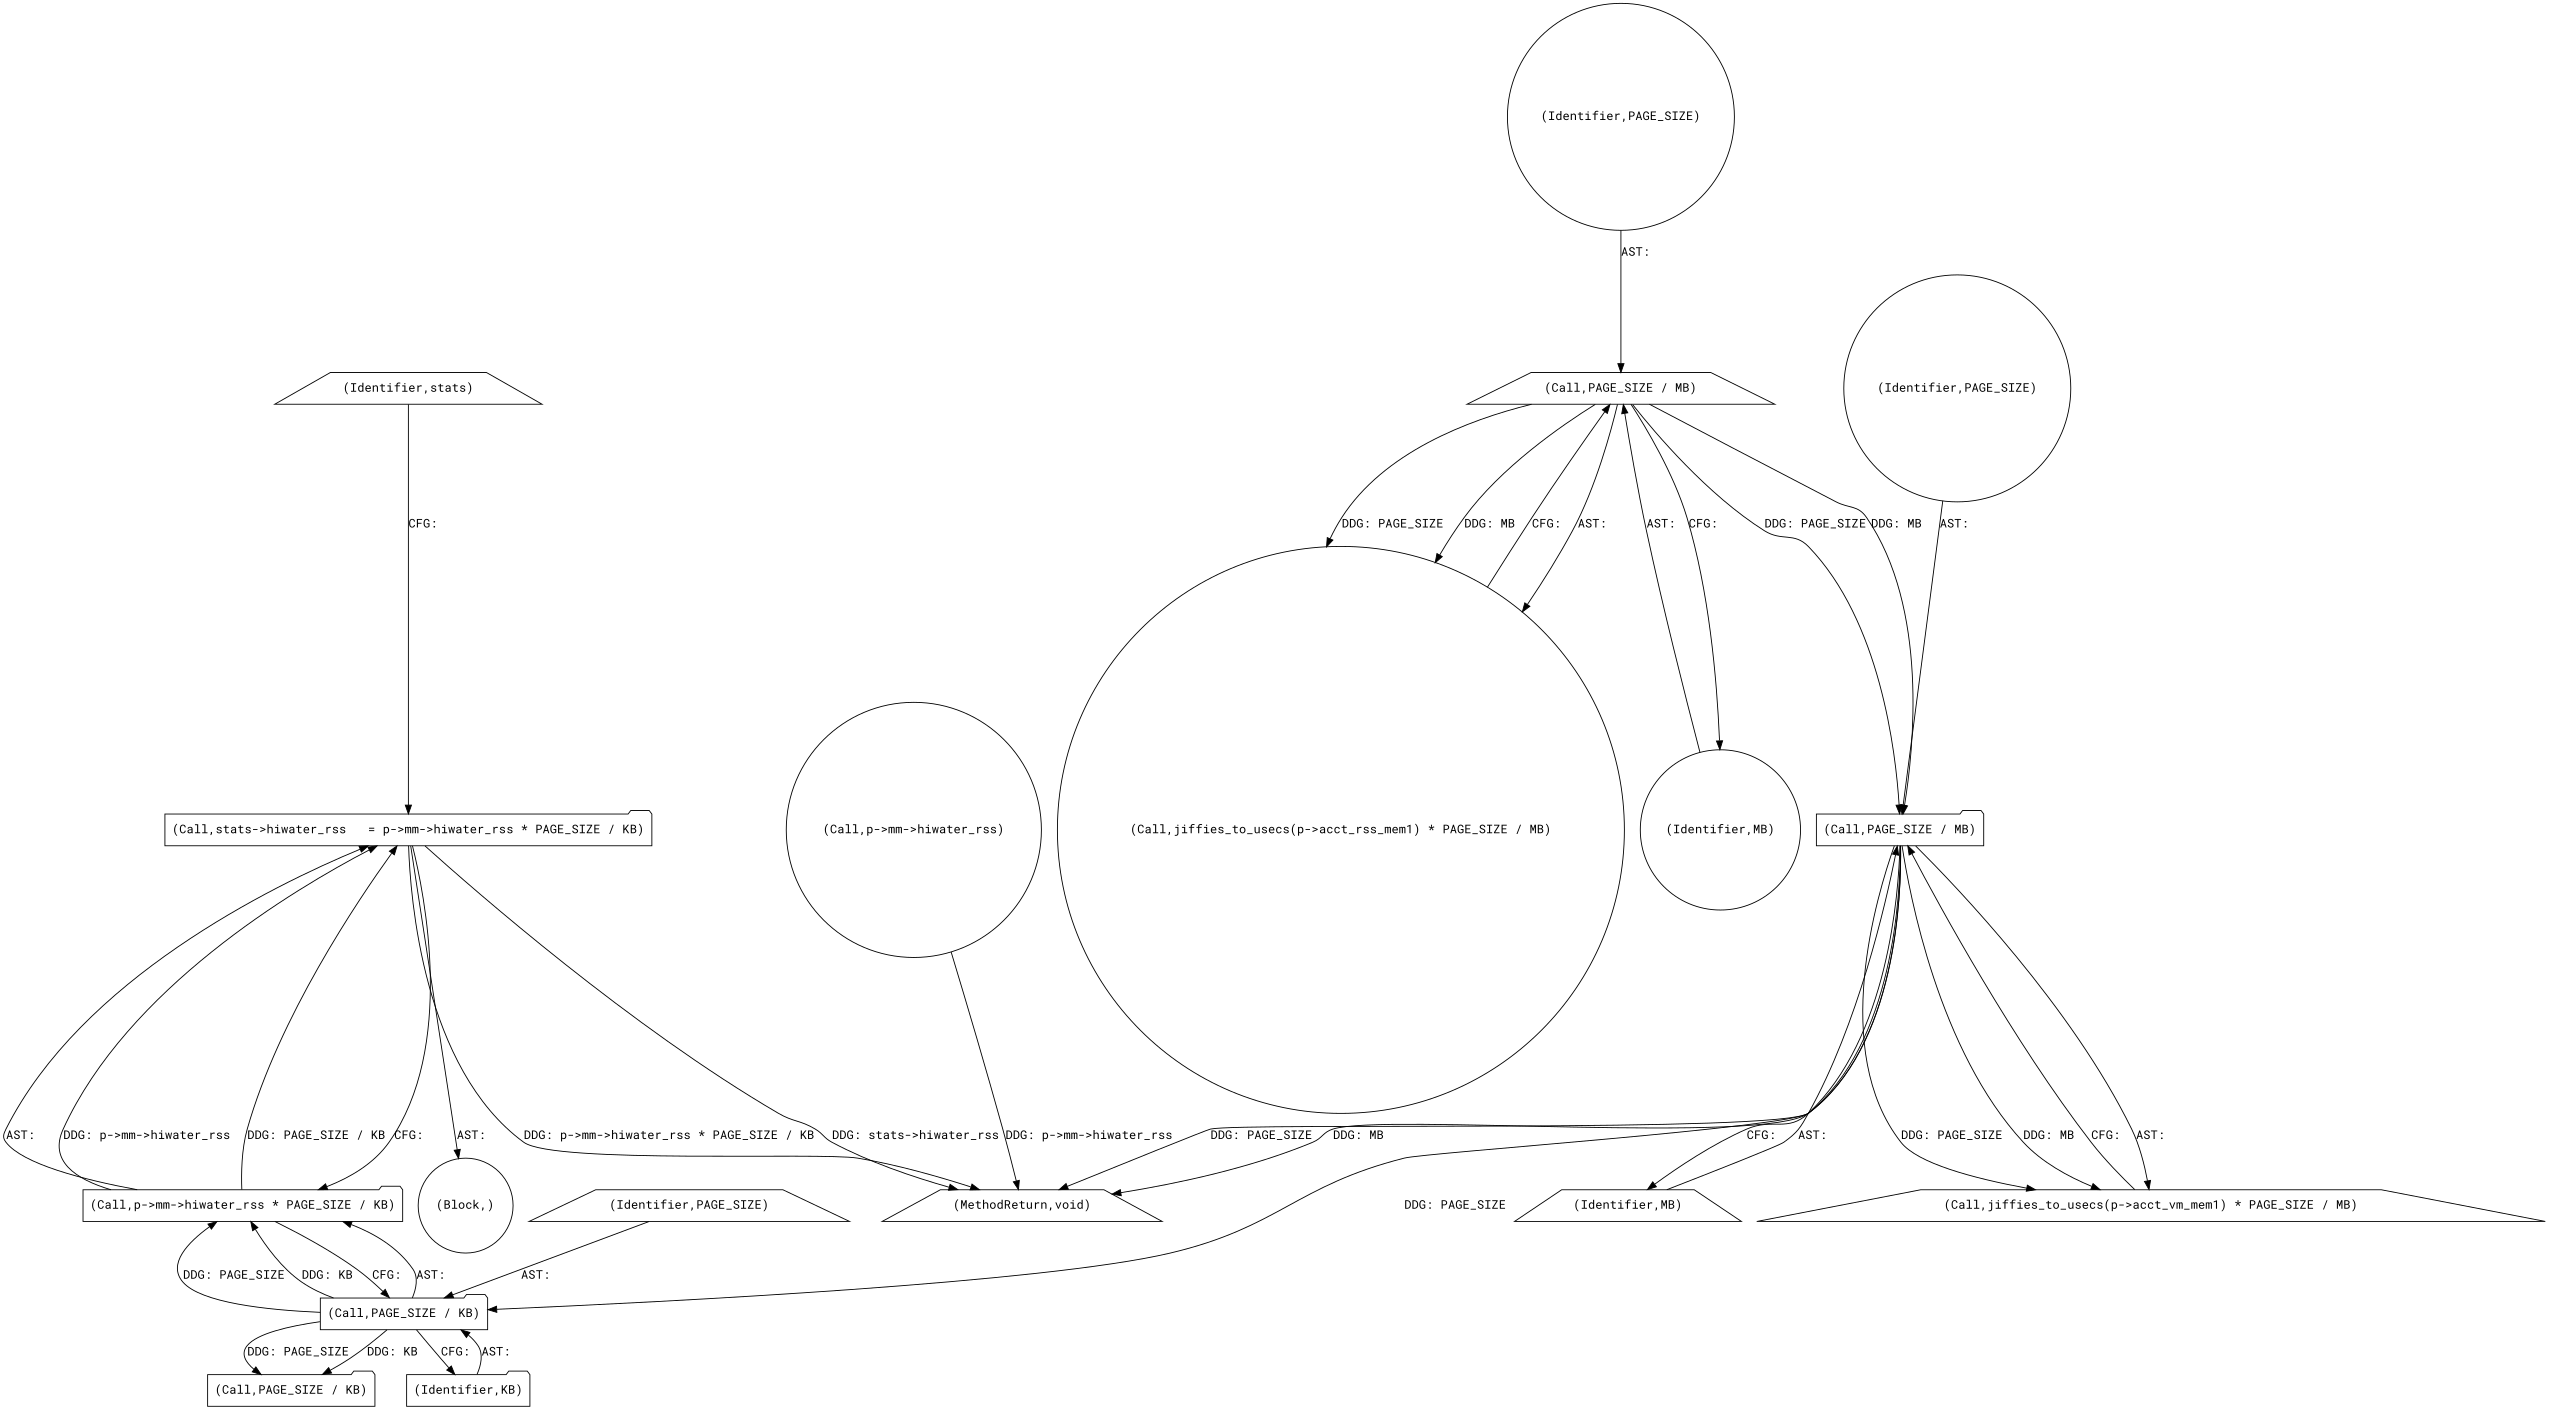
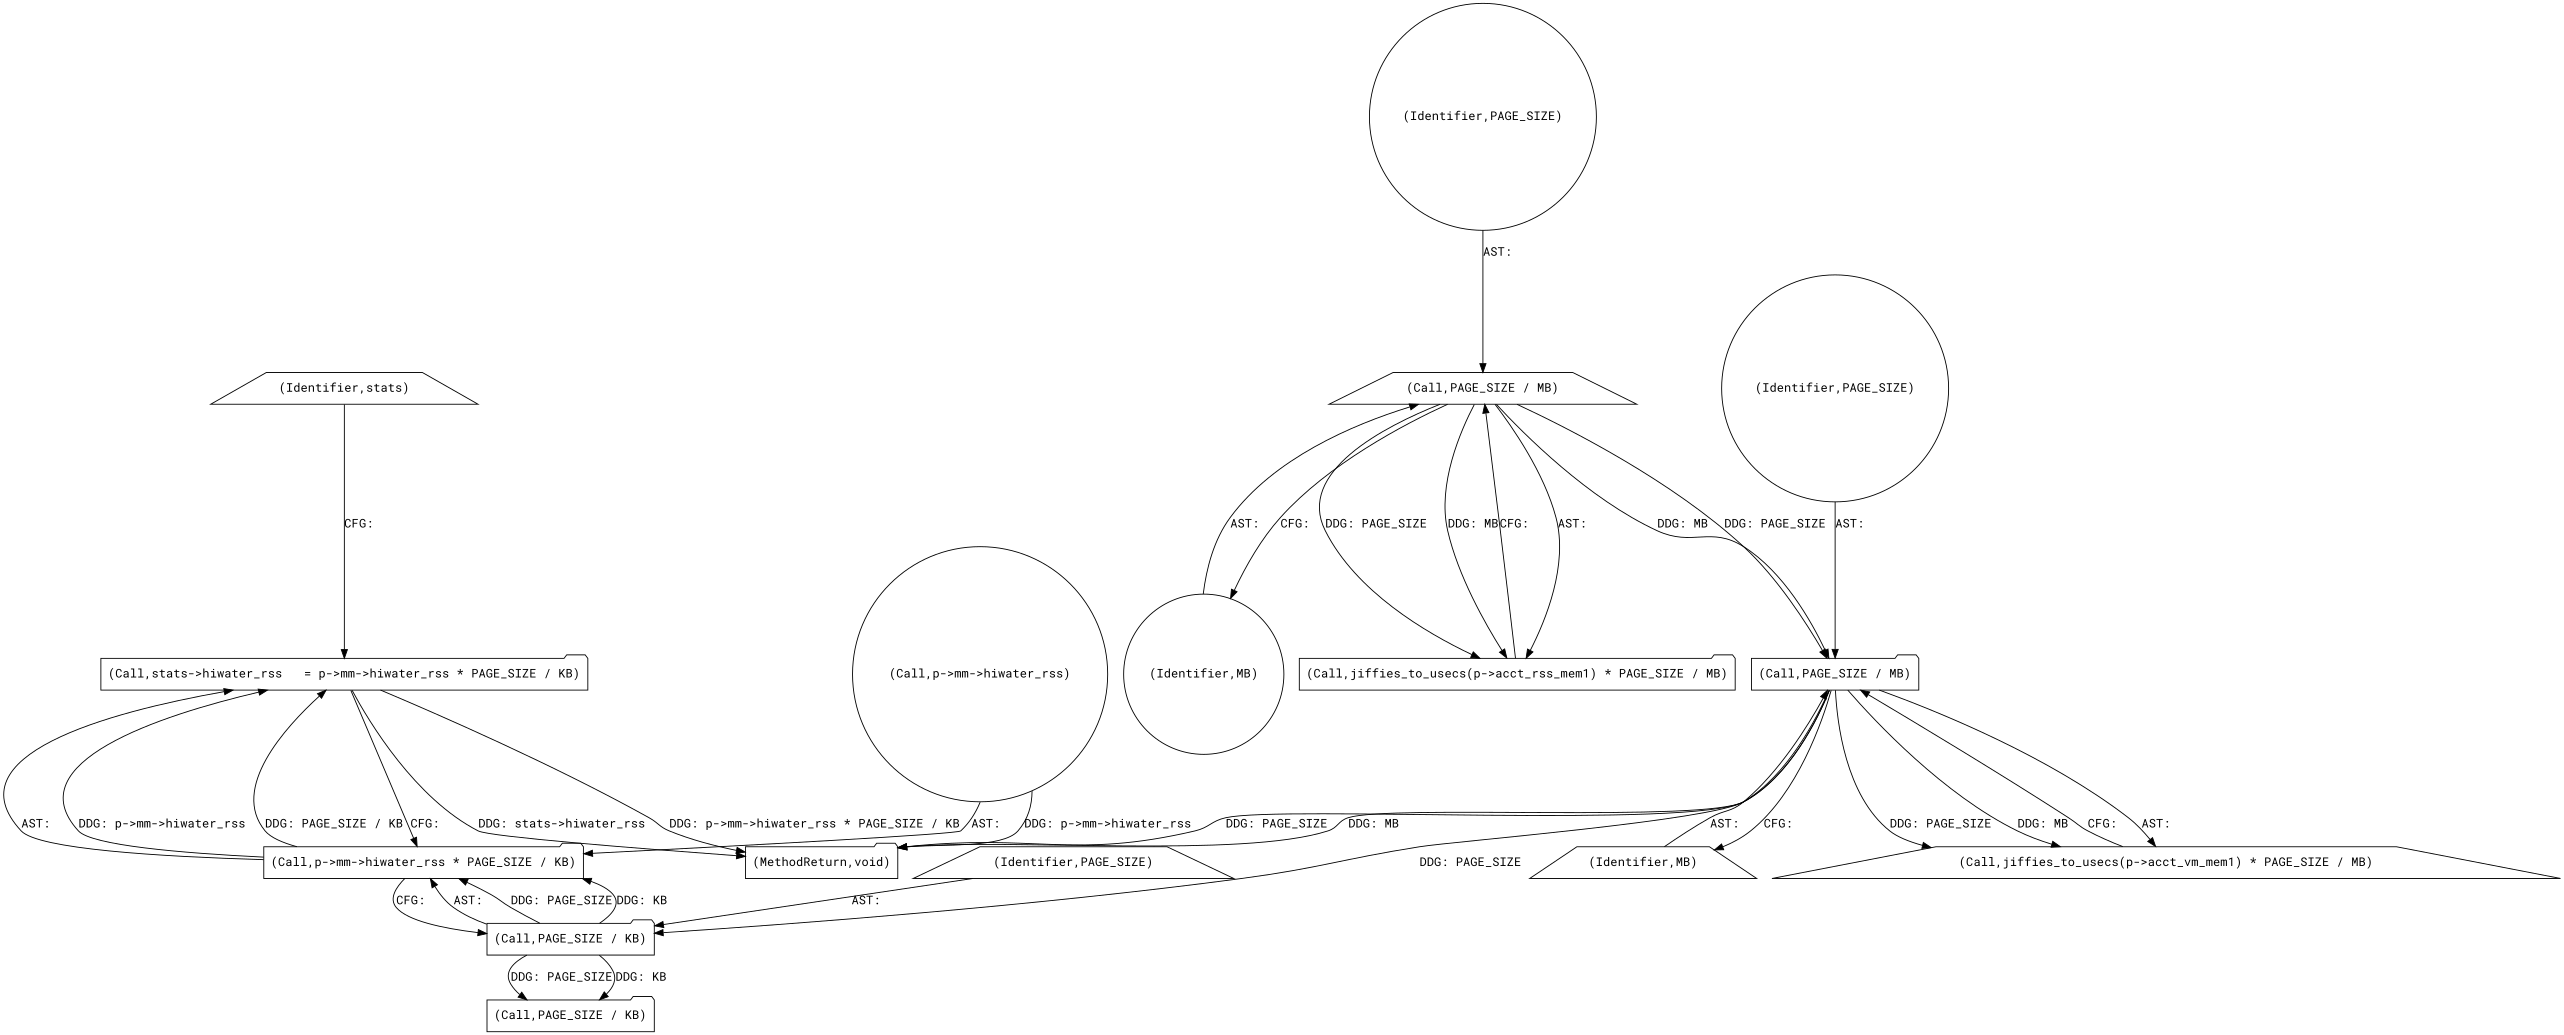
node "(Call,jiffies_to_usecs(p->acct_rss_mem1) * PAGE_SIZE / MB)": shape circle -> folder
edge "(Call,p->mm->hiwater_rss)" -> "(Call,p->mm->hiwater_rss * PAGE_SIZE / KB)": added, label "AST:"
node "(Block,)": removed
node "(MethodReturn,void)": shape trapezium -> folder
node "(Identifier,KB)": removed
